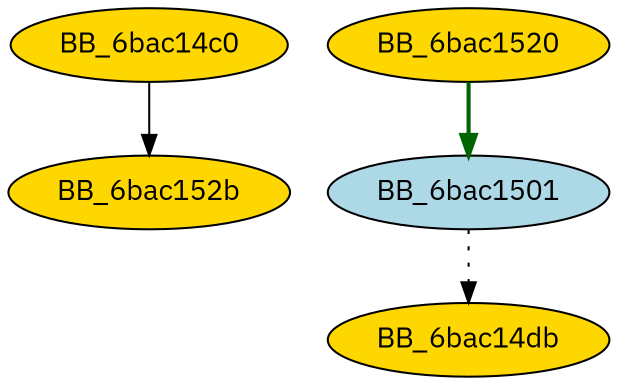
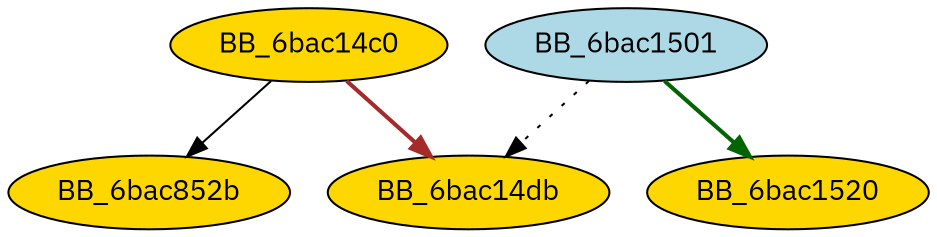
edge "BB_6bac1520" -> "BB_6bac1501": reversed
edge "BB_6bac14c0" -> "BB_6bac14db": added
node "BB_6bac152b": label "BB_6bac152b" -> "BB_6bac852b"
